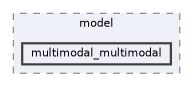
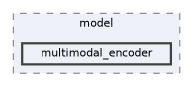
node "multimodal_multimodal": label "multimodal_multimodal" -> "multimodal_encoder"
